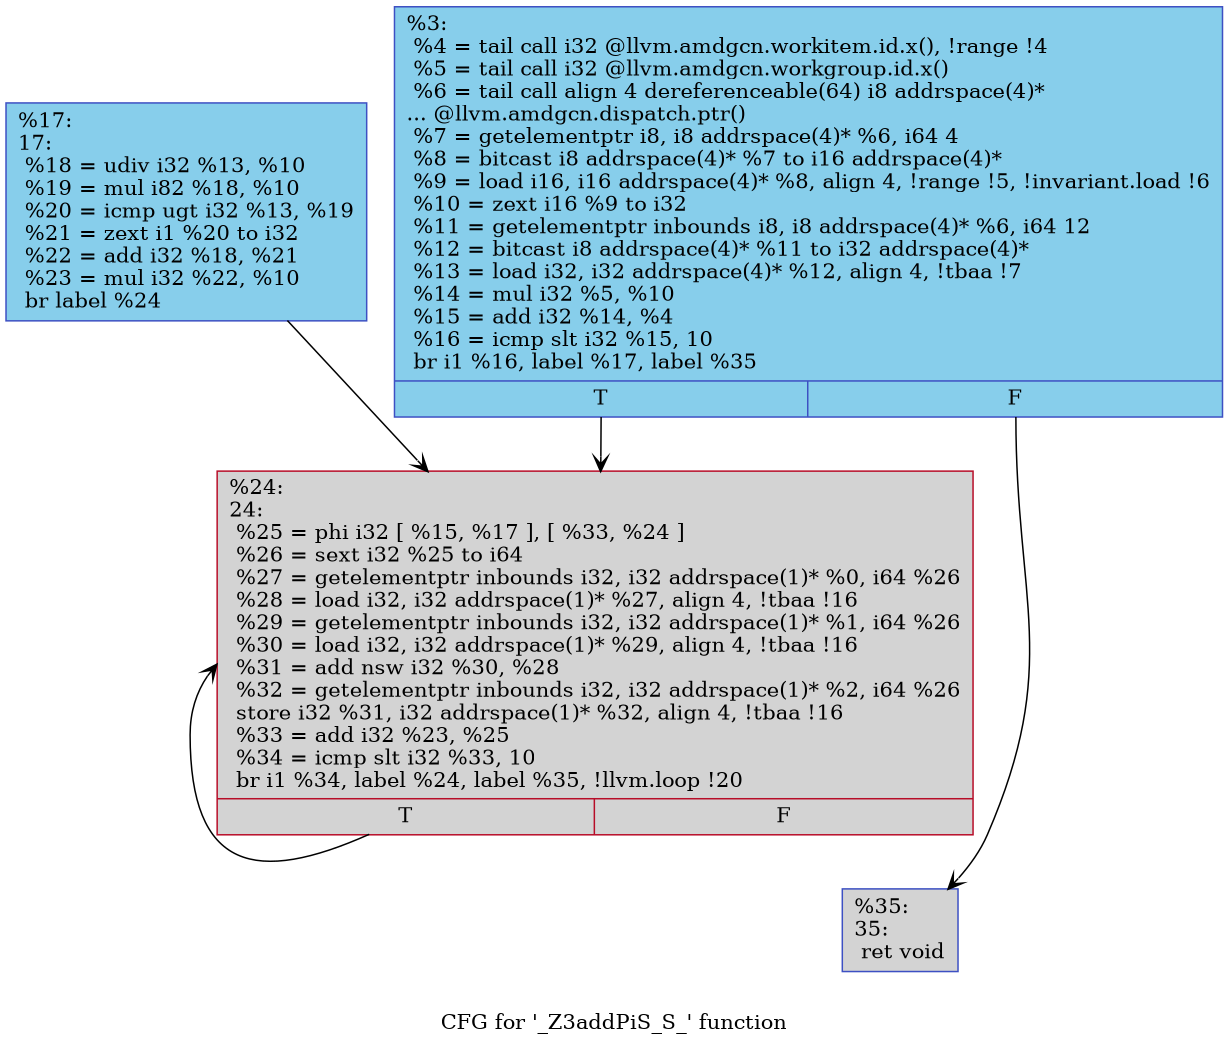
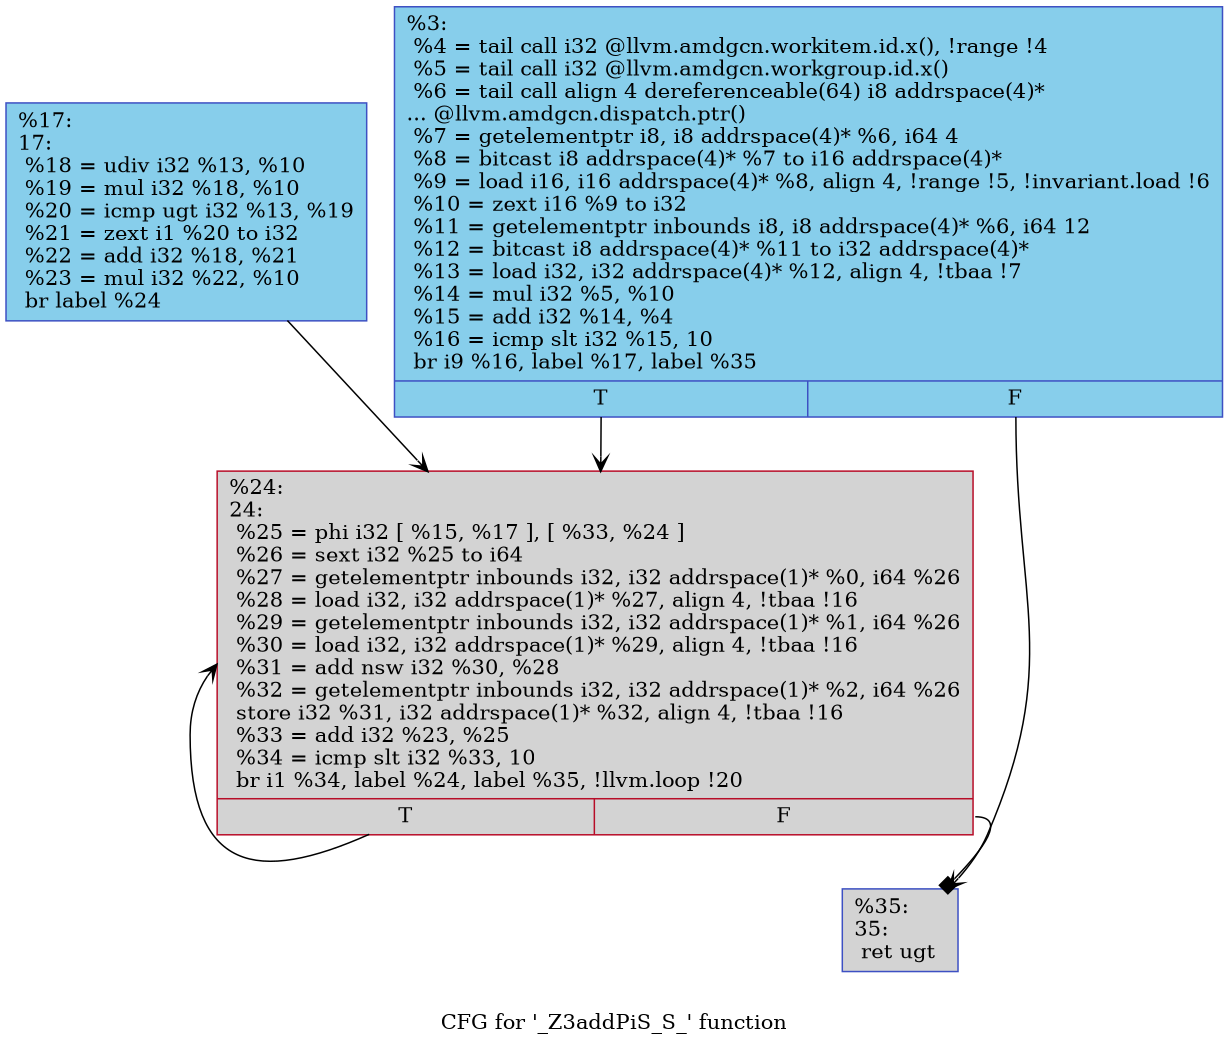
node "%17:": text "%19 = mul i82 %18, %10" -> "%19 = mul i32 %18, %10"
node "%3:": text "br i1 %16, label %17, label %35" -> "br i9 %16, label %17, label %35"
edge "%24:" -> "%35:": added
node "%35:": text "ret void" -> "ret ugt"
